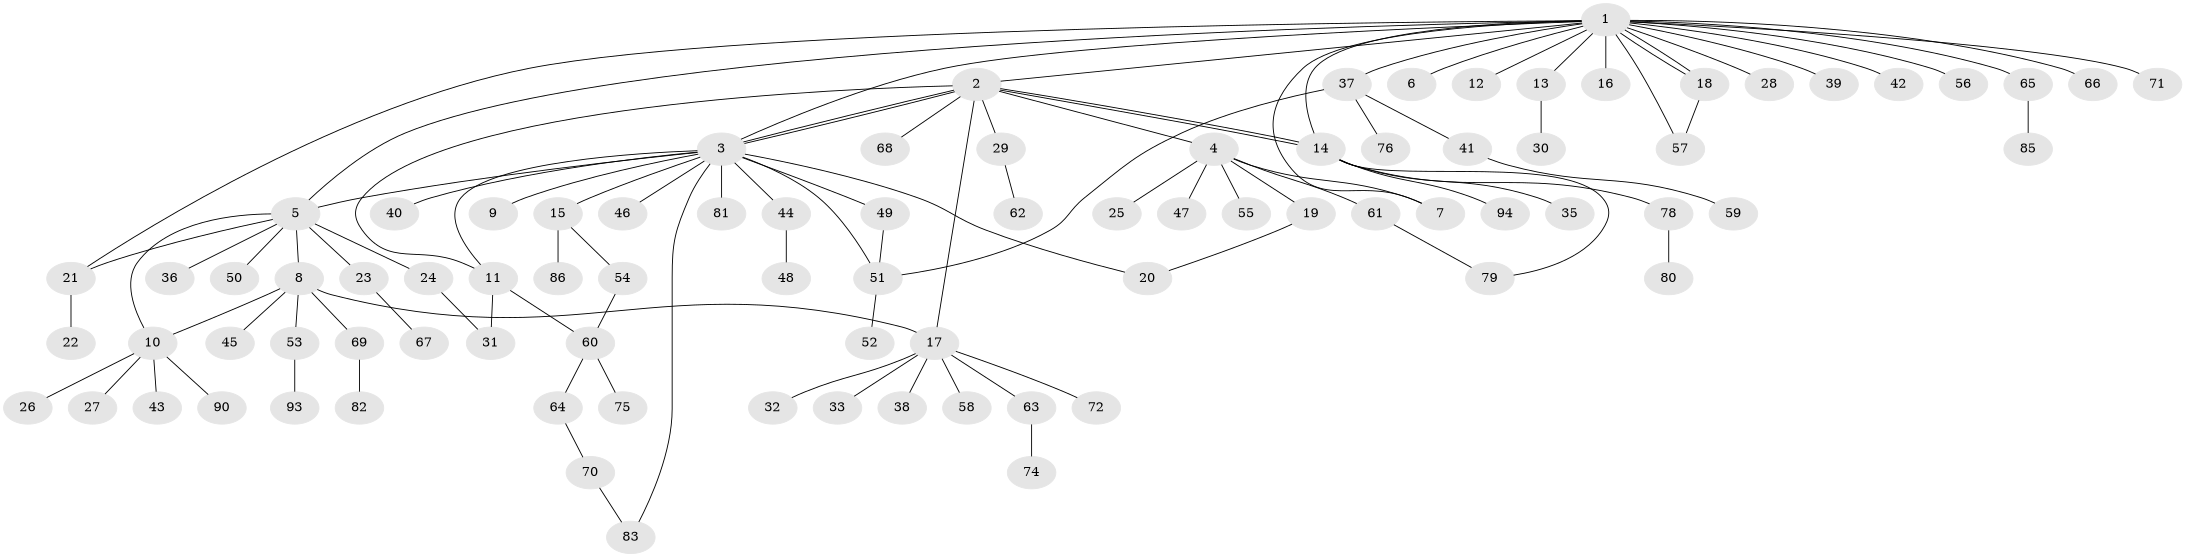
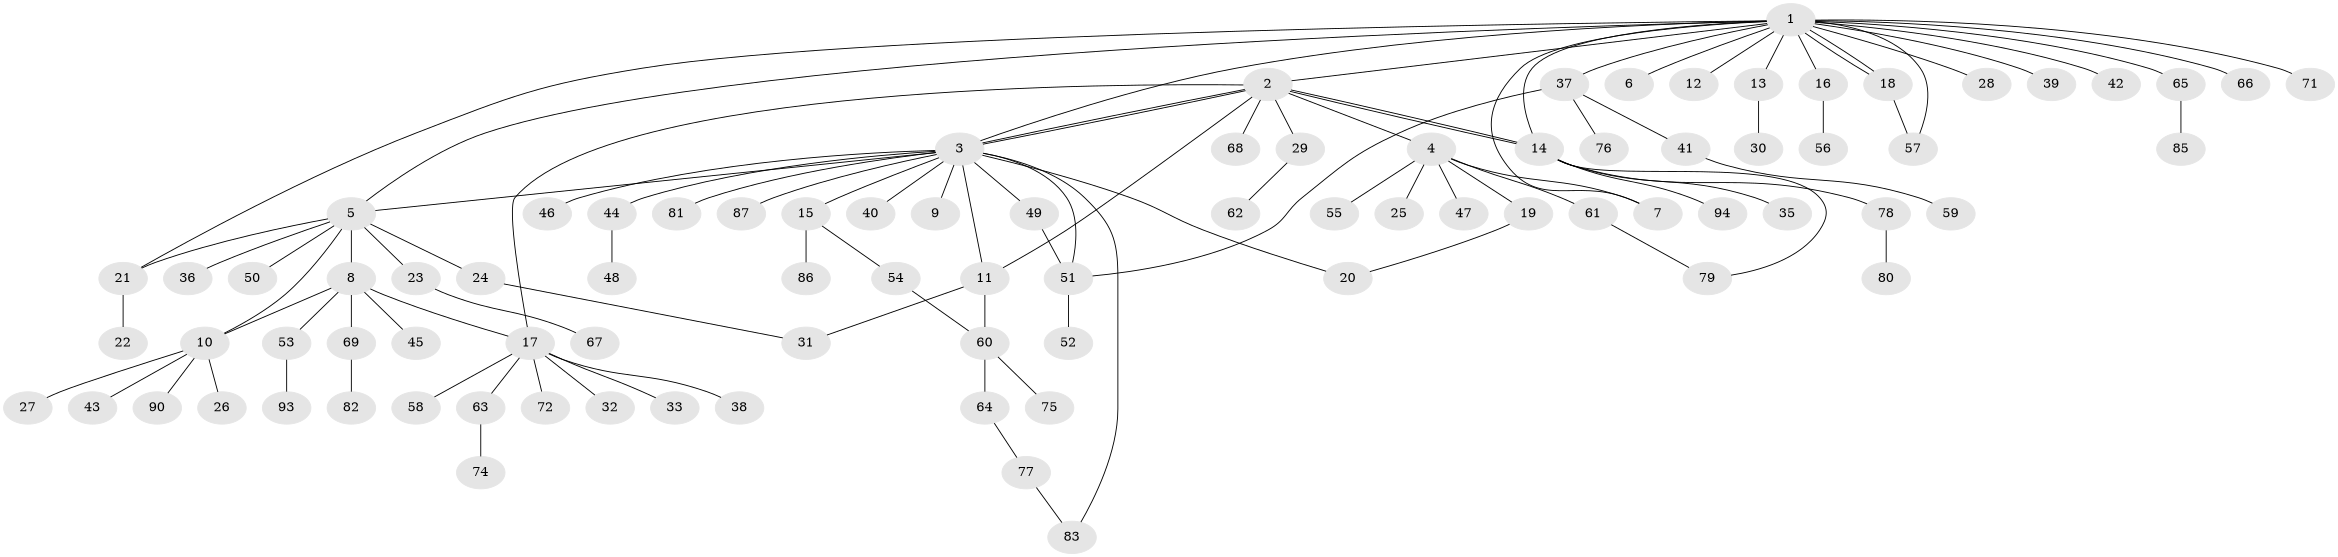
edge "1" -- "56": now "16" -- "56"
node "87": added
node "70": label "70" -> "77"
